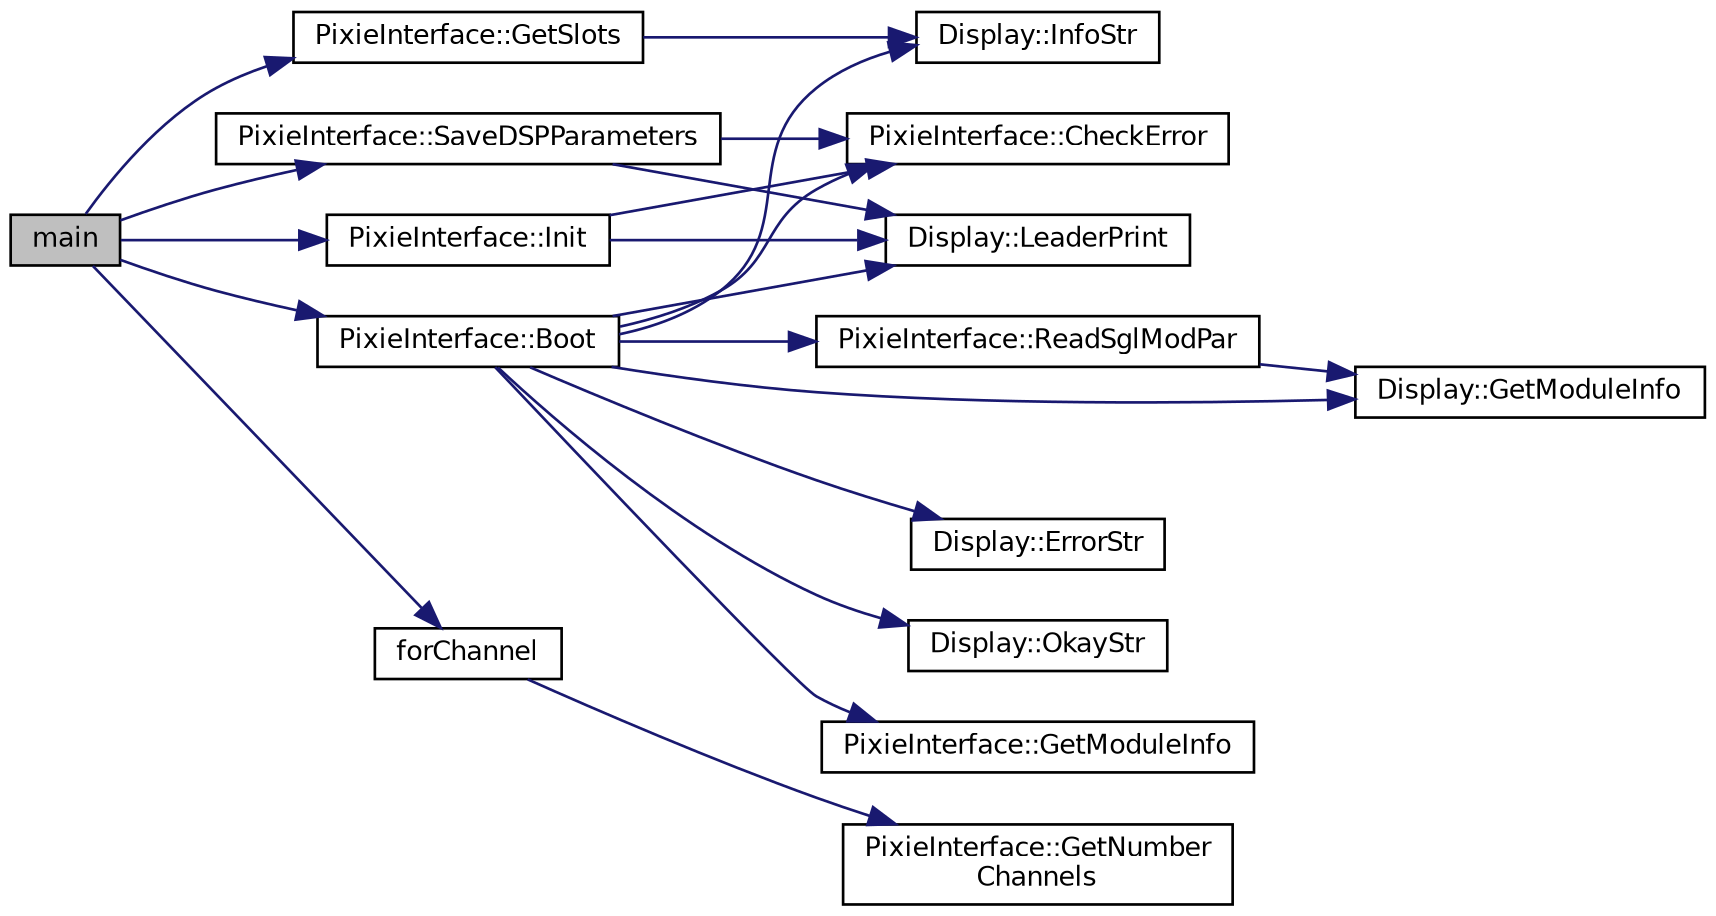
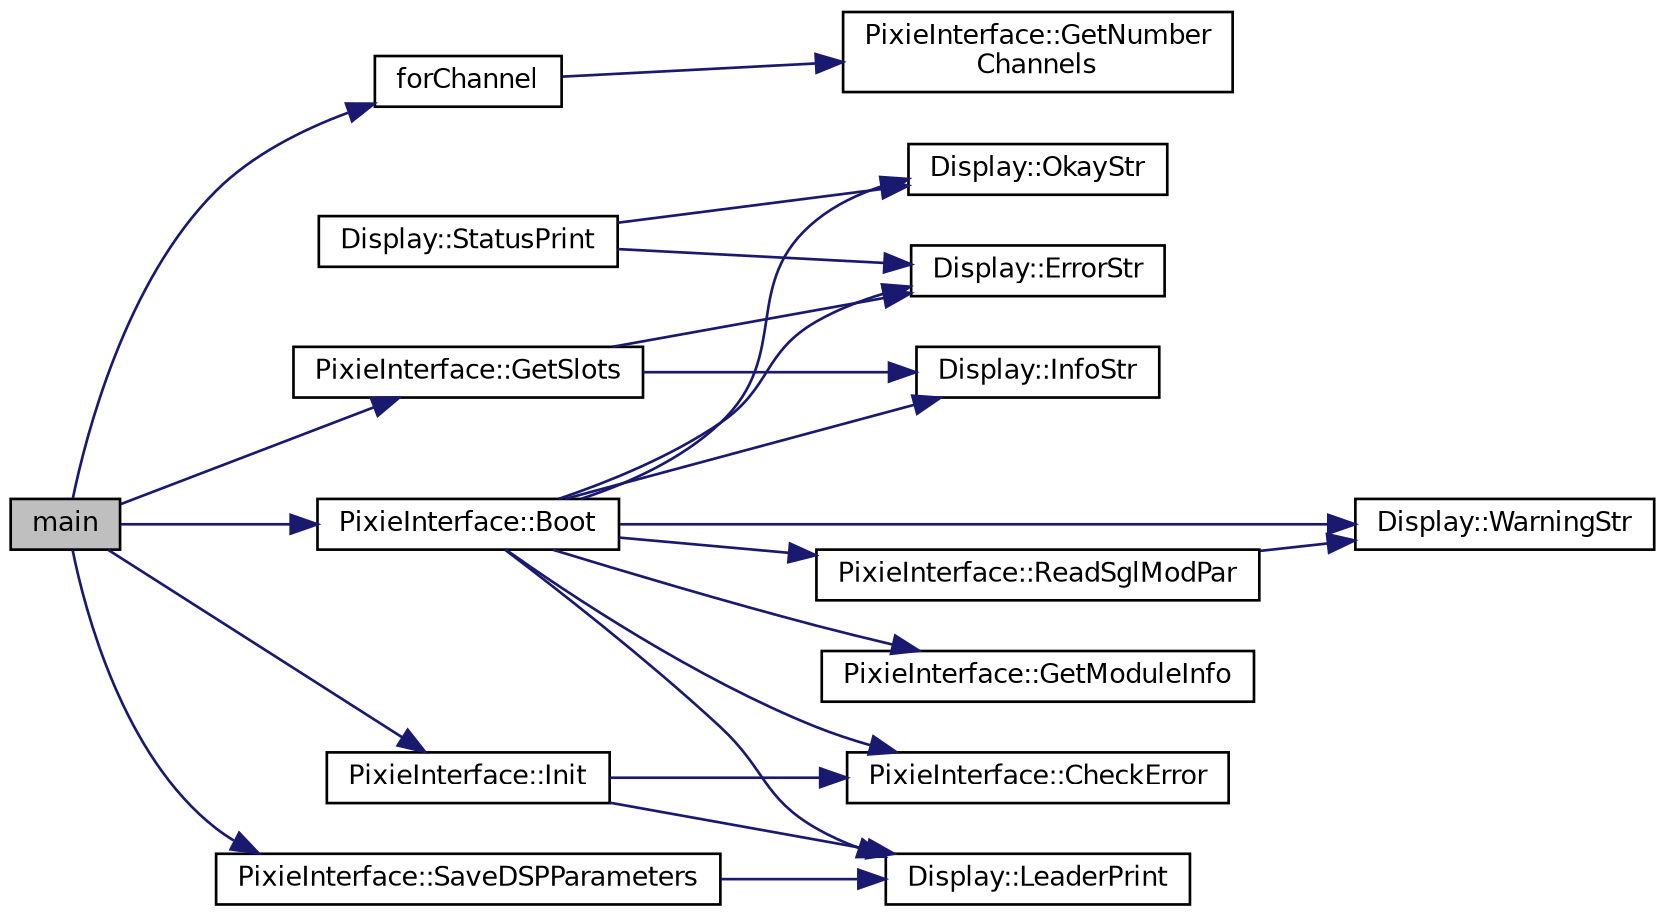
edge "PixieInterface::SaveDSPParameters" -> "PixieInterface::CheckError": removed
node "Display::StatusPrint": added
edge "PixieInterface::GetSlots" -> "Display::ErrorStr": added
node "Display::GetModuleInfo": label "Display::GetModuleInfo" -> "Display::WarningStr"
